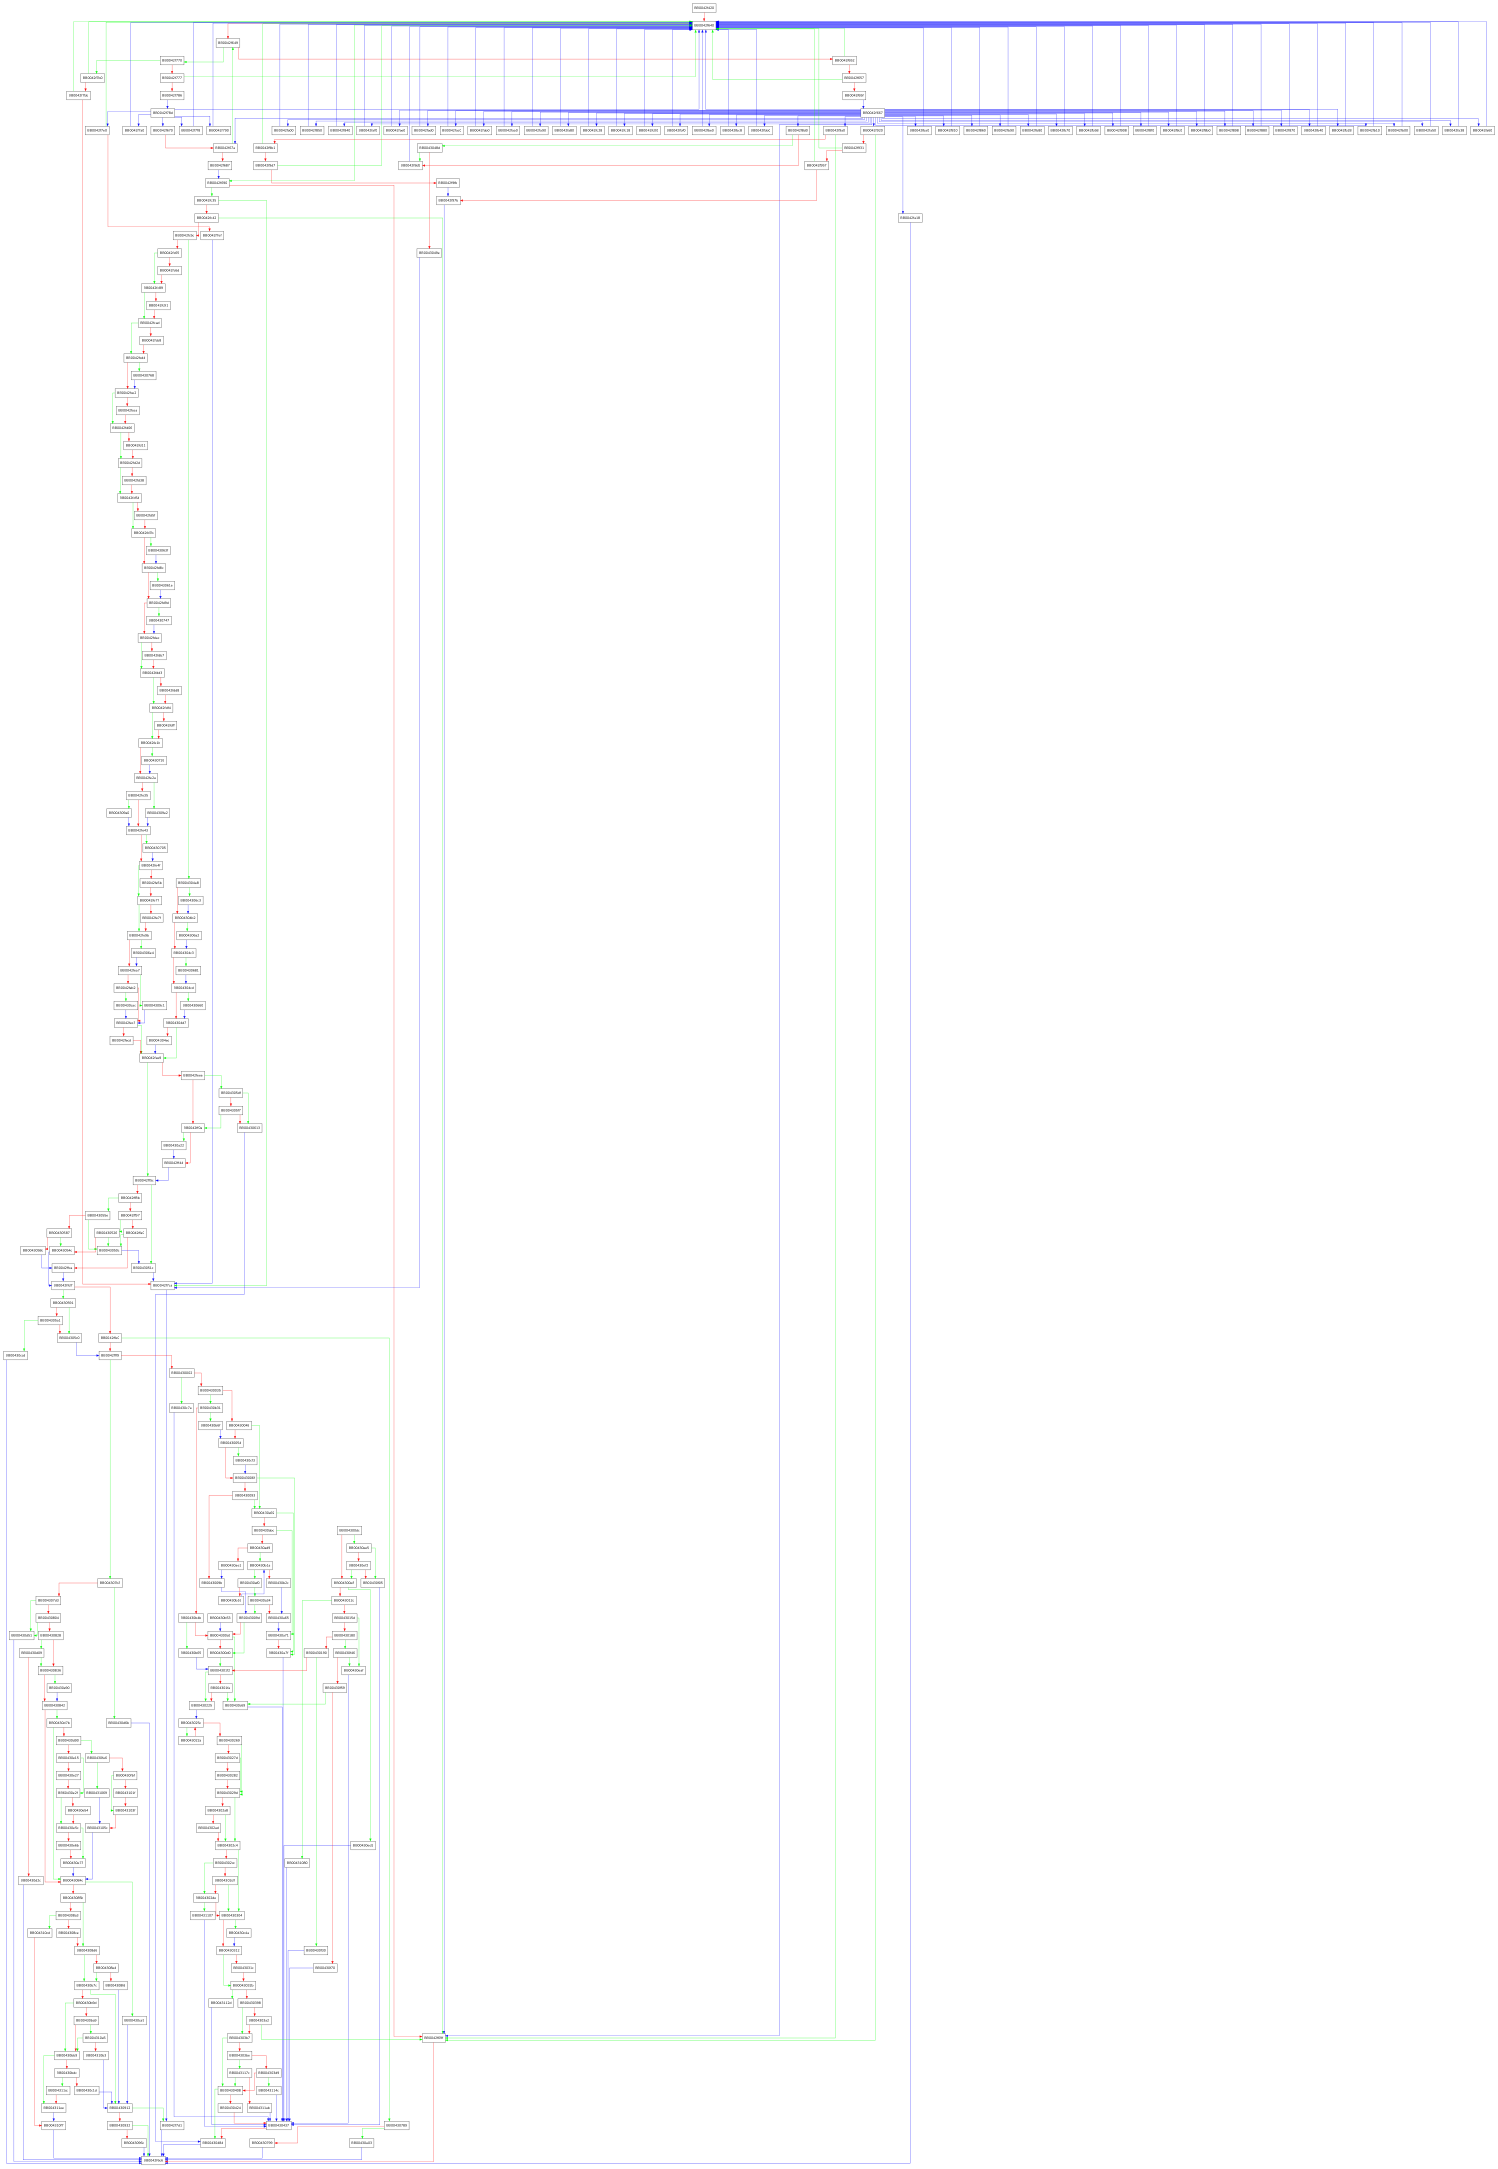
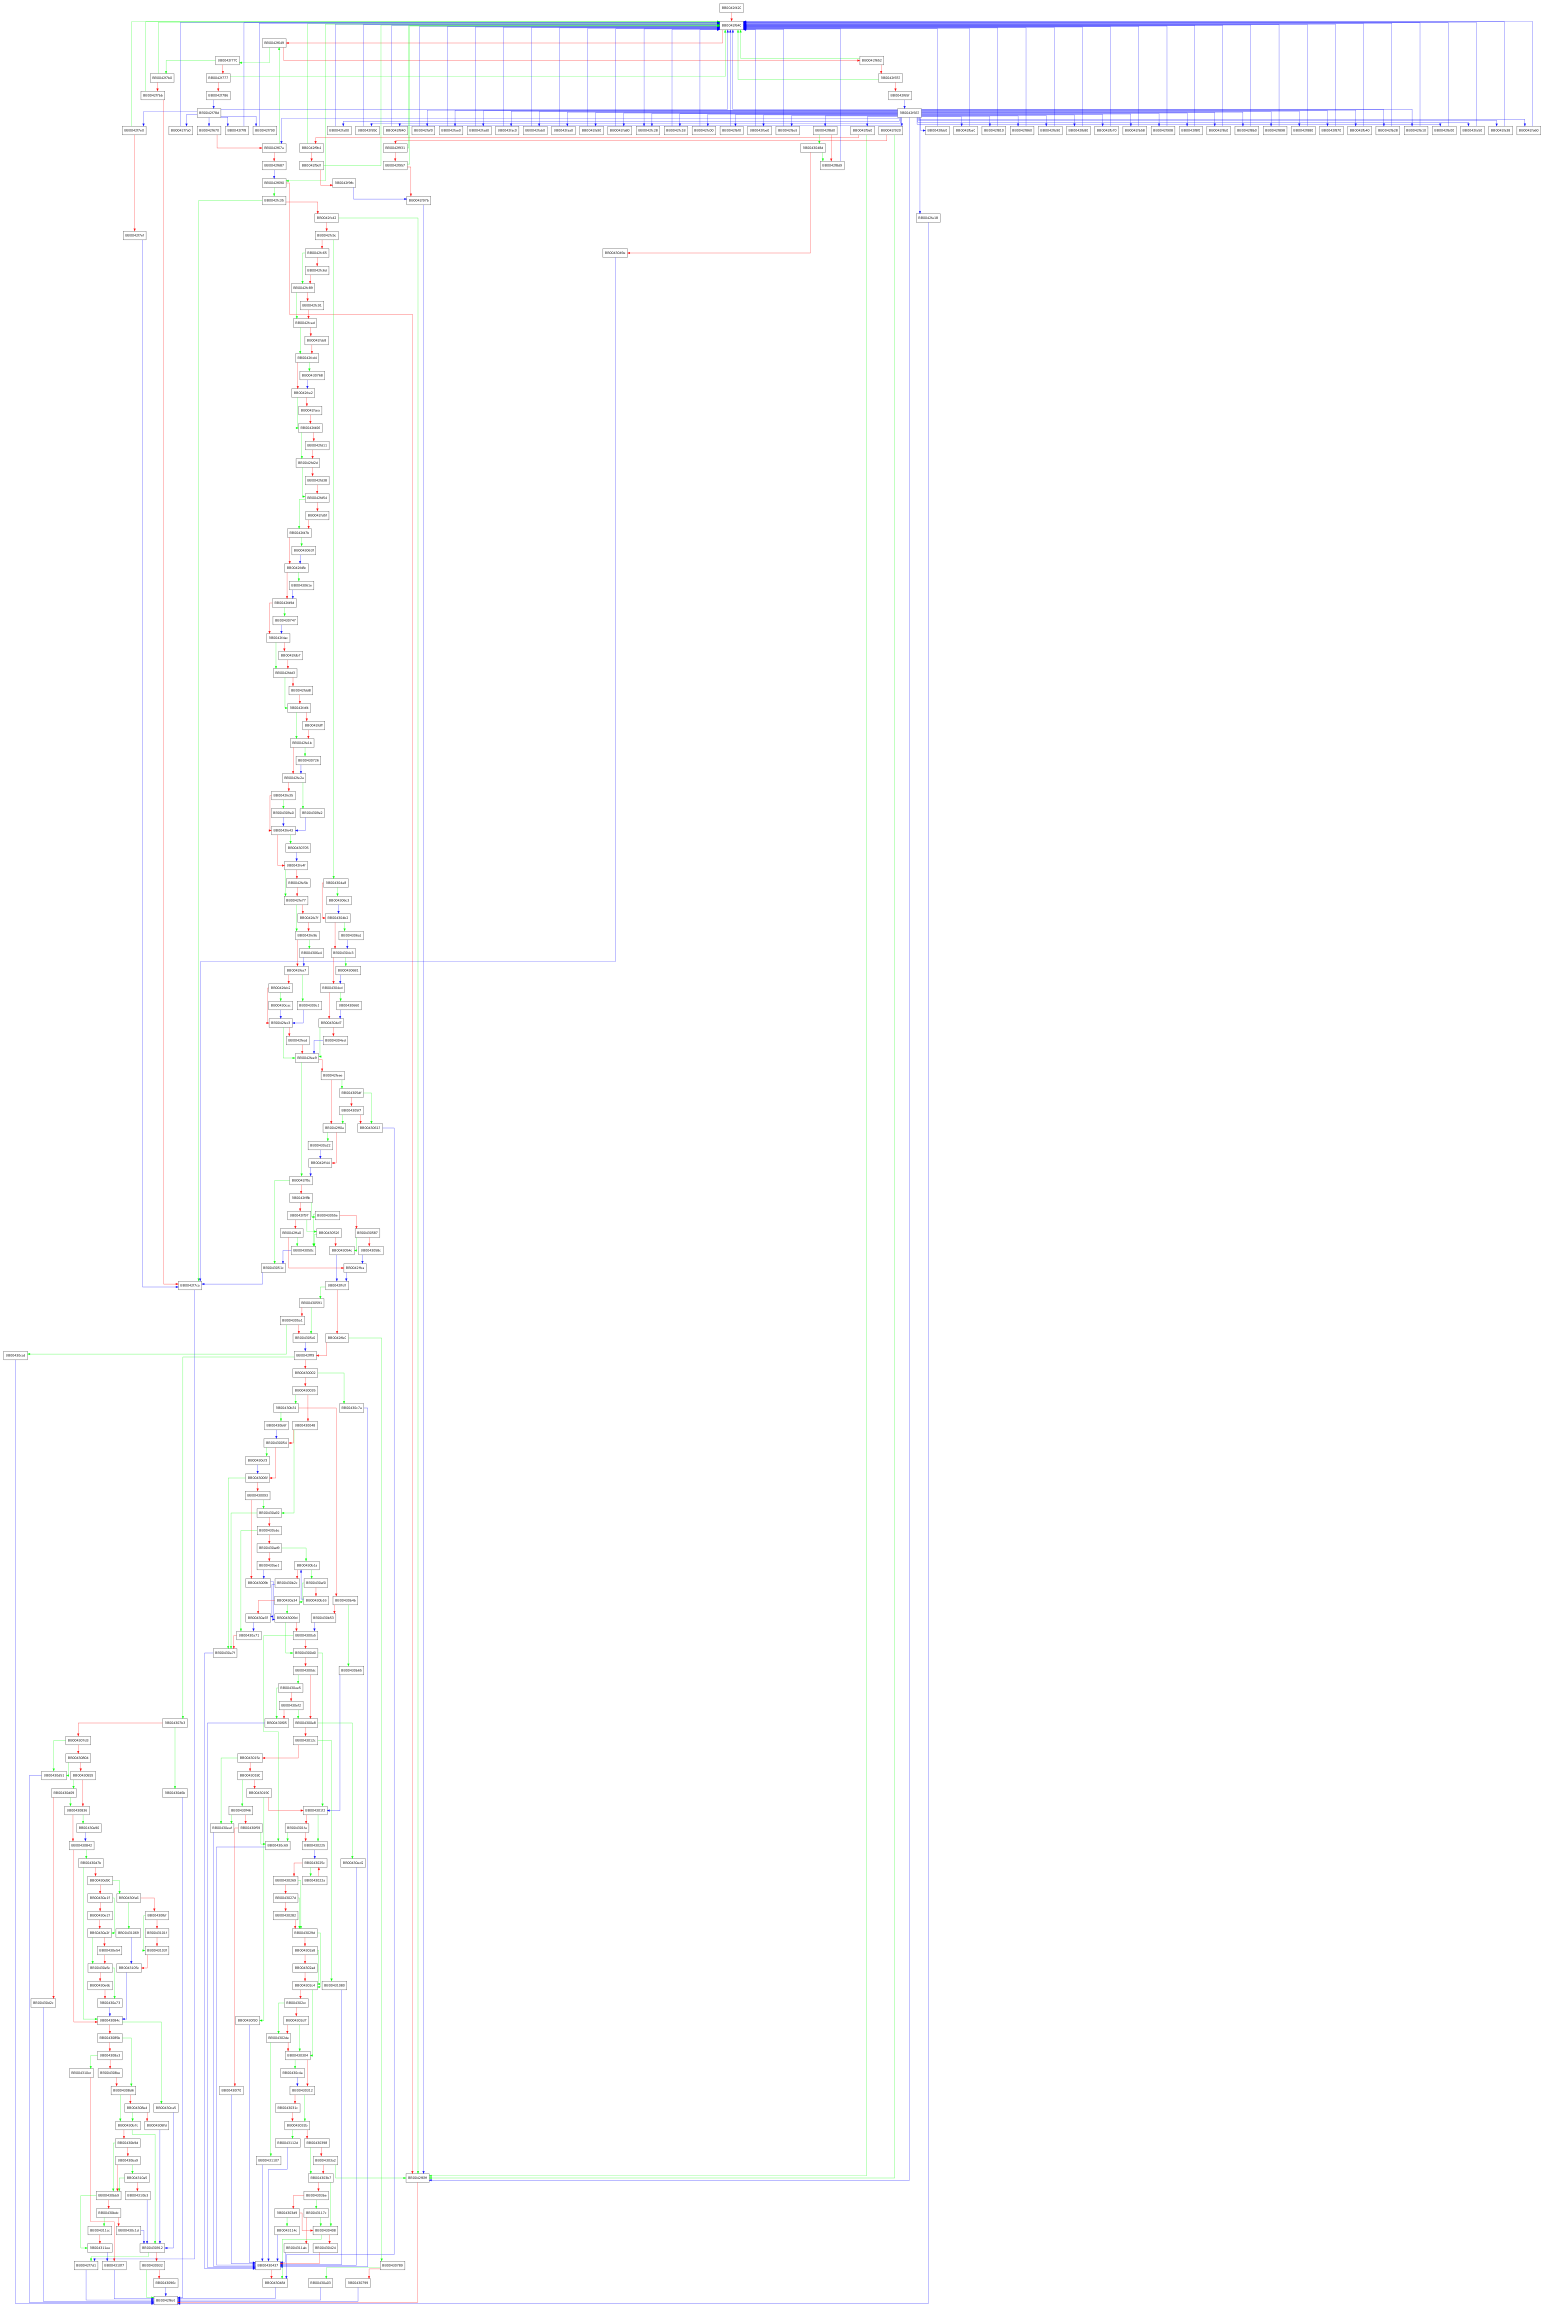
edge "BB0042fc28" -> "BB0042f640": reversed
edge "BB00430b4b" -> "BB004300a5": now "BB00430b4b" -> "BB00430b53"
edge "BB004300d0" -> "BB004300dc": added
